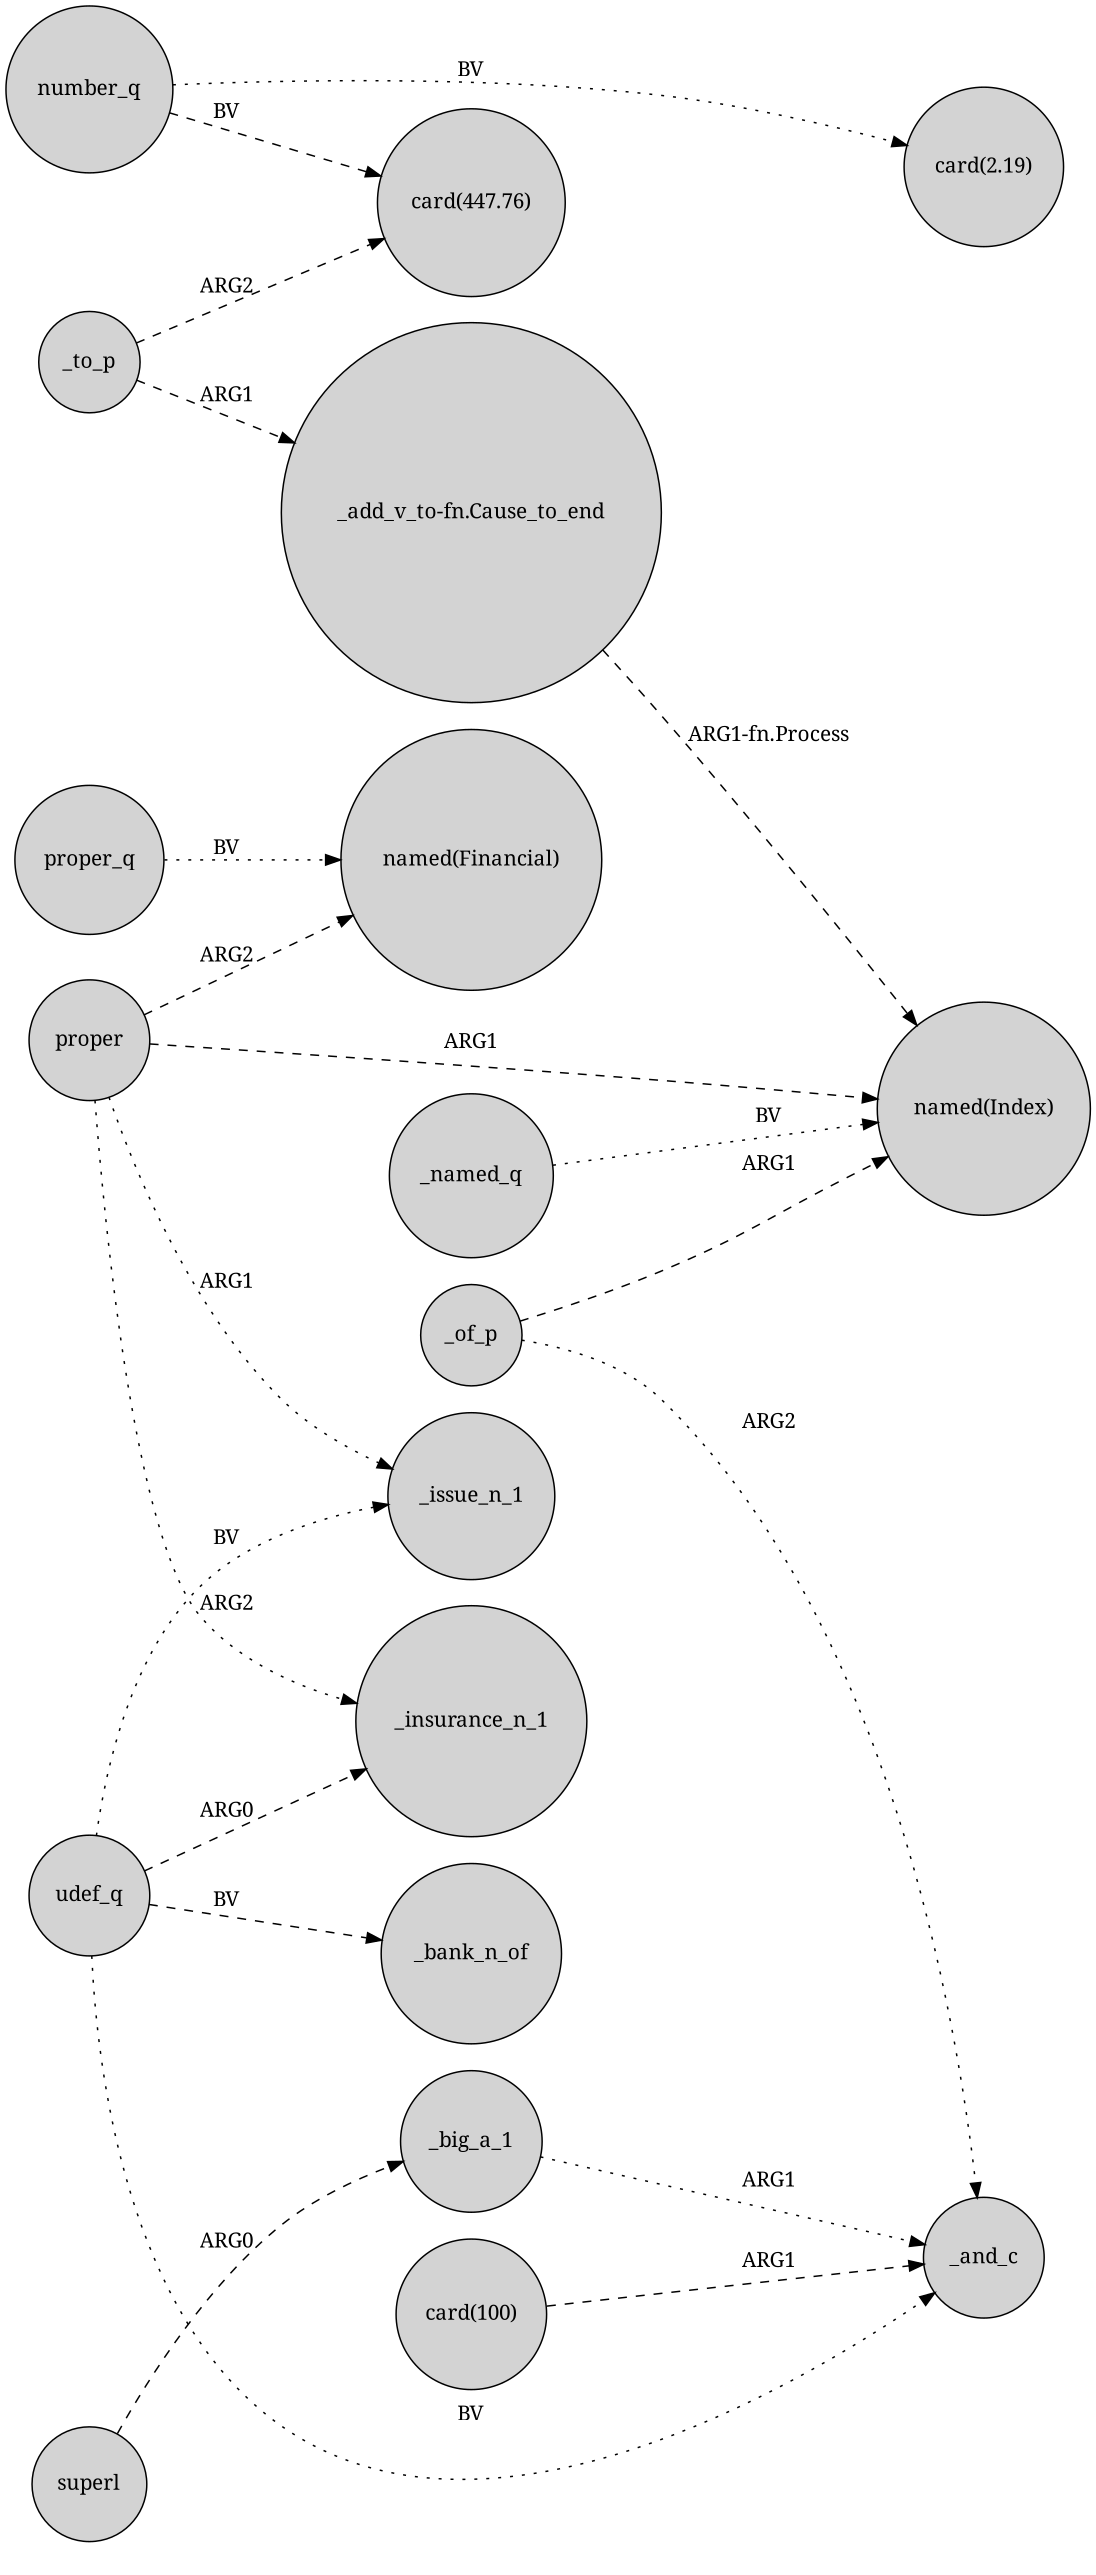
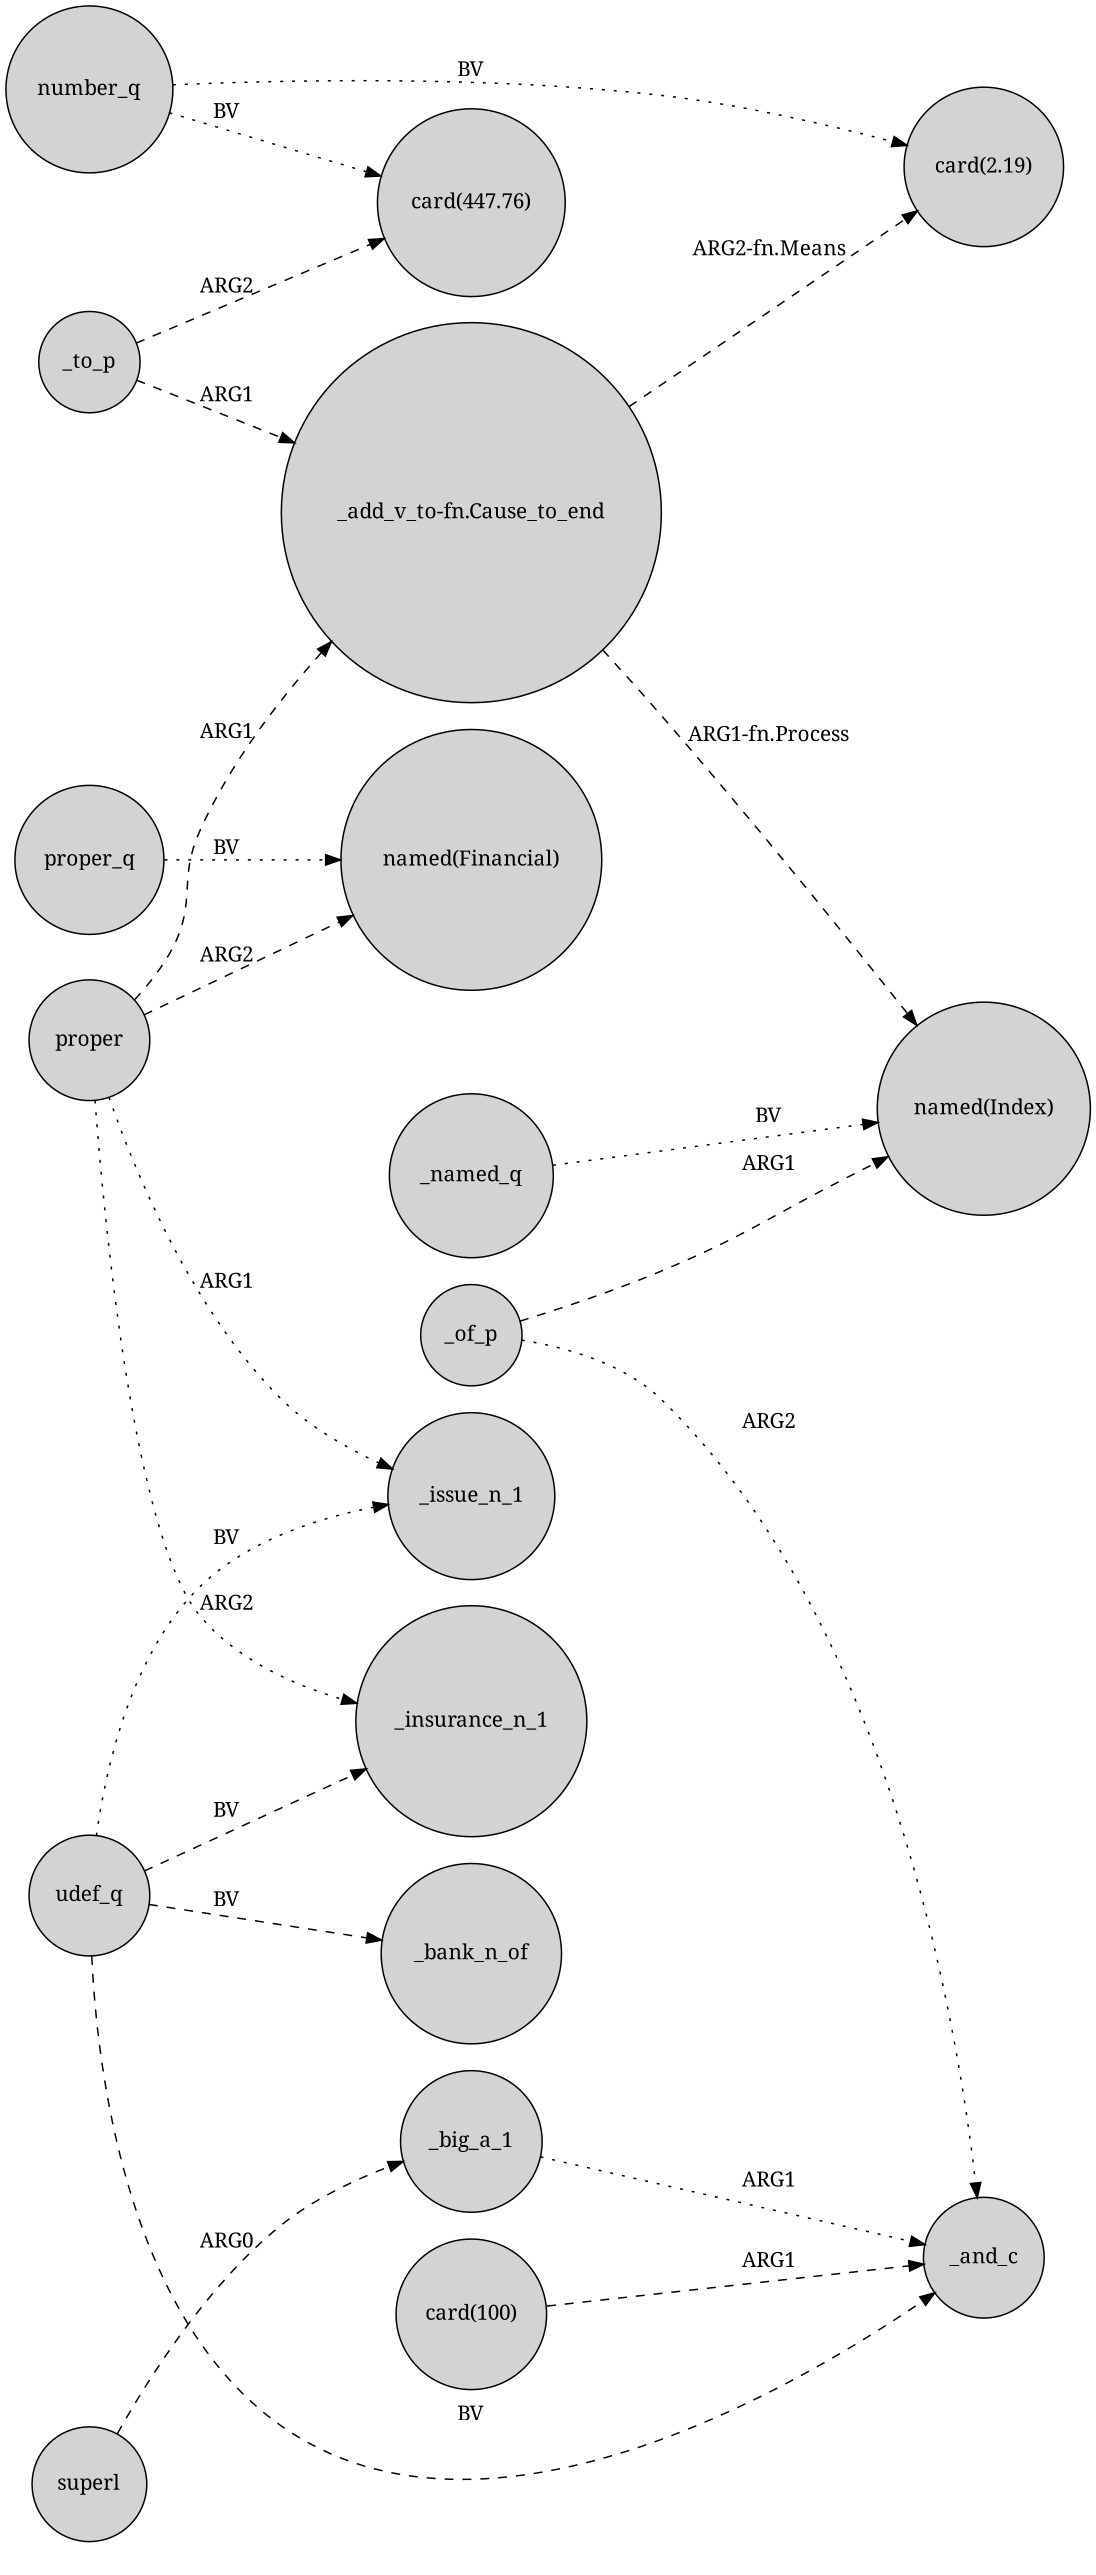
edge "number_q" -> "card(447.76)": style dashed -> dotted
edge "_add_v_to-fn.Cause_to_end" -> "card(2.19)": added, label "ARG2-fn.Means"
edge "proper" -> "named(Index)": now "proper" -> "_add_v_to-fn.Cause_to_end"
edge "udef_q" -> "_insurance_n_1": label "ARG0" -> "BV"
edge "udef_q" -> "_and_c": style dotted -> dashed
